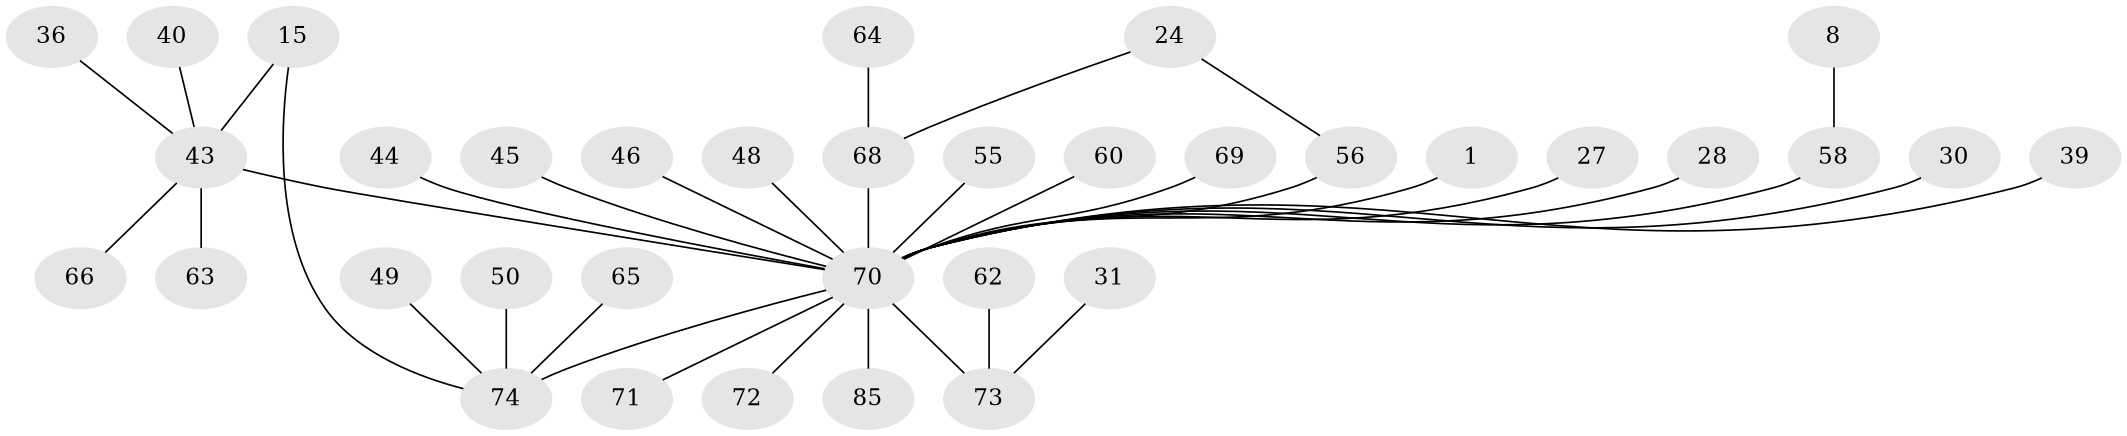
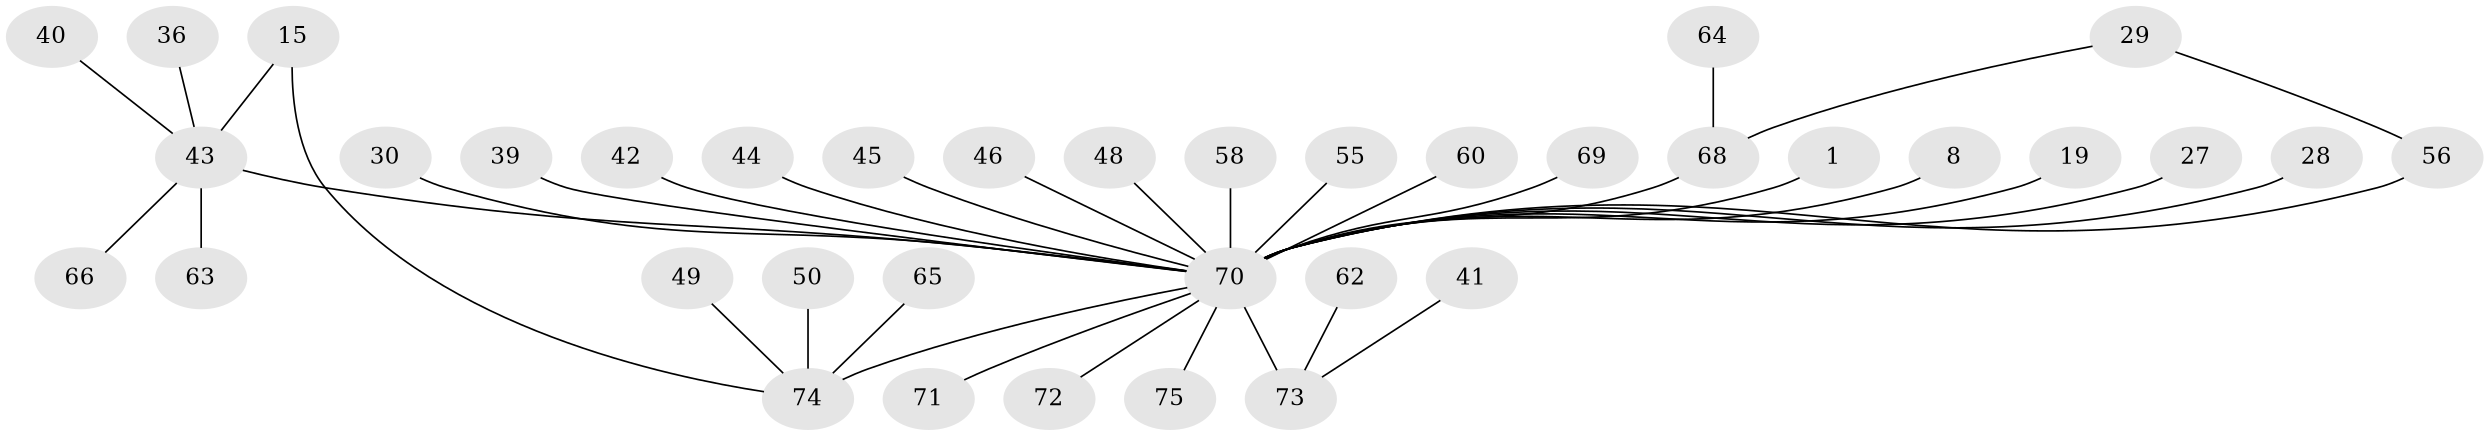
node "24": label "24" -> "29"
edge "8" -- "58": now "8" -- "70"
node "42": added
node "19": added
node "31": label "31" -> "41"
node "85": label "85" -> "75"
